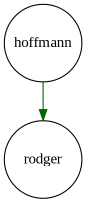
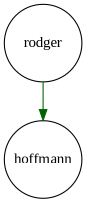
edge "hoffmann" -> "rodger": reversed
